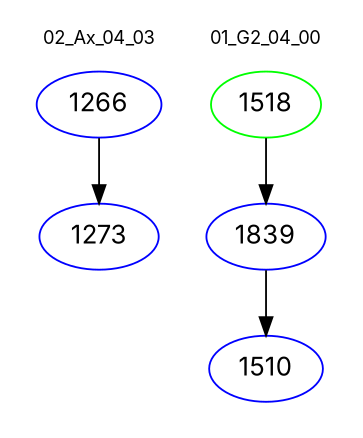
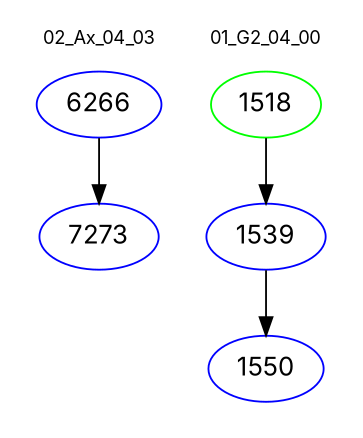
node "1266": label "1266" -> "6266"
node "1273": label "1273" -> "7273"
node "1839": label "1839" -> "1539"
node "1510": label "1510" -> "1550"
